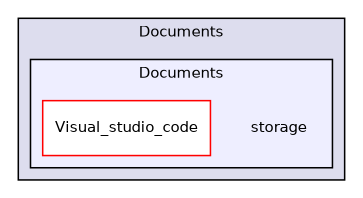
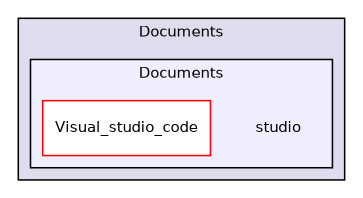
node "storage": label "storage" -> "studio"
